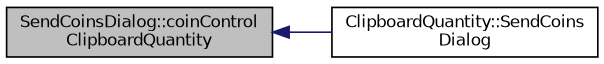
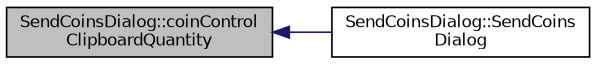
node "ClipboardQuantity::SendCoins Dialog": label "ClipboardQuantity::SendCoins Dialog" -> "SendCoinsDialog::SendCoins Dialog"
